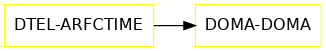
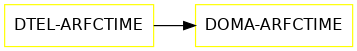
node "DOMA-DOMA": label "DOMA-DOMA" -> "DOMA-ARFCTIME"
